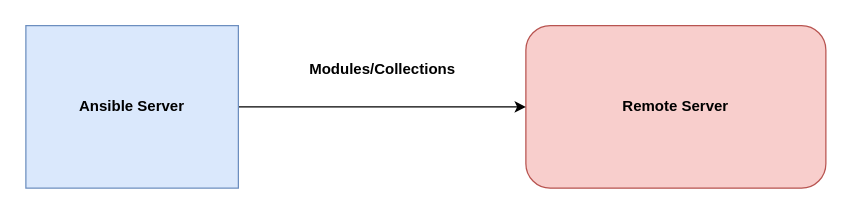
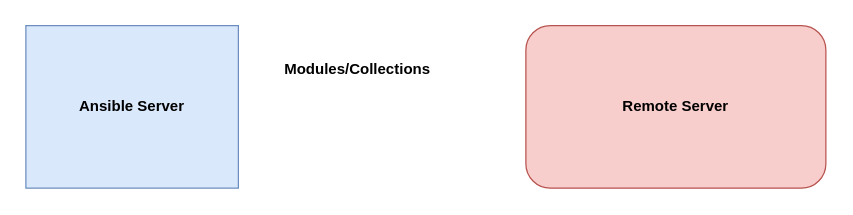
node "Modules/Collections": moved (382, 69) -> (357, 69)
edge "Ansible Server" -> "Remote Server": removed
